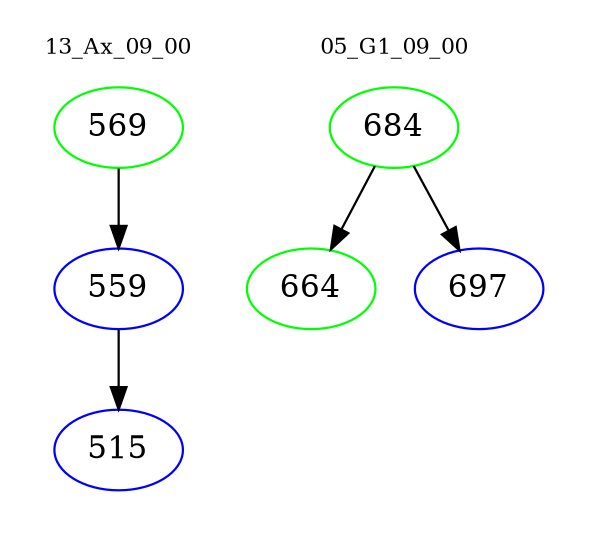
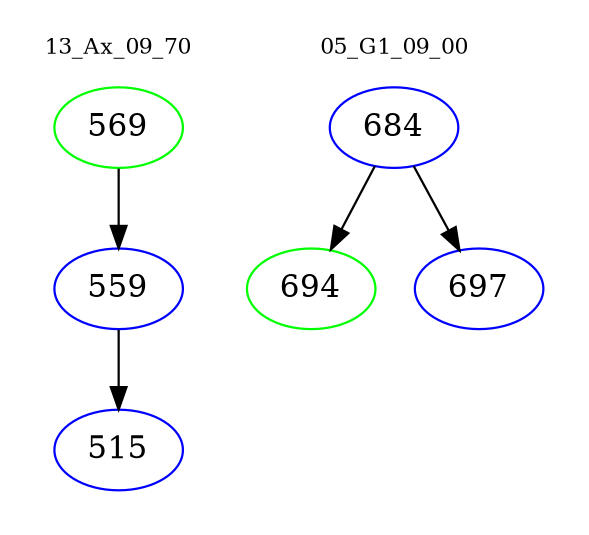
cluster "13_Ax_09_00": label "13_Ax_09_00" -> "13_Ax_09_70"
node "684": color green -> blue
node "664": label "664" -> "694"
